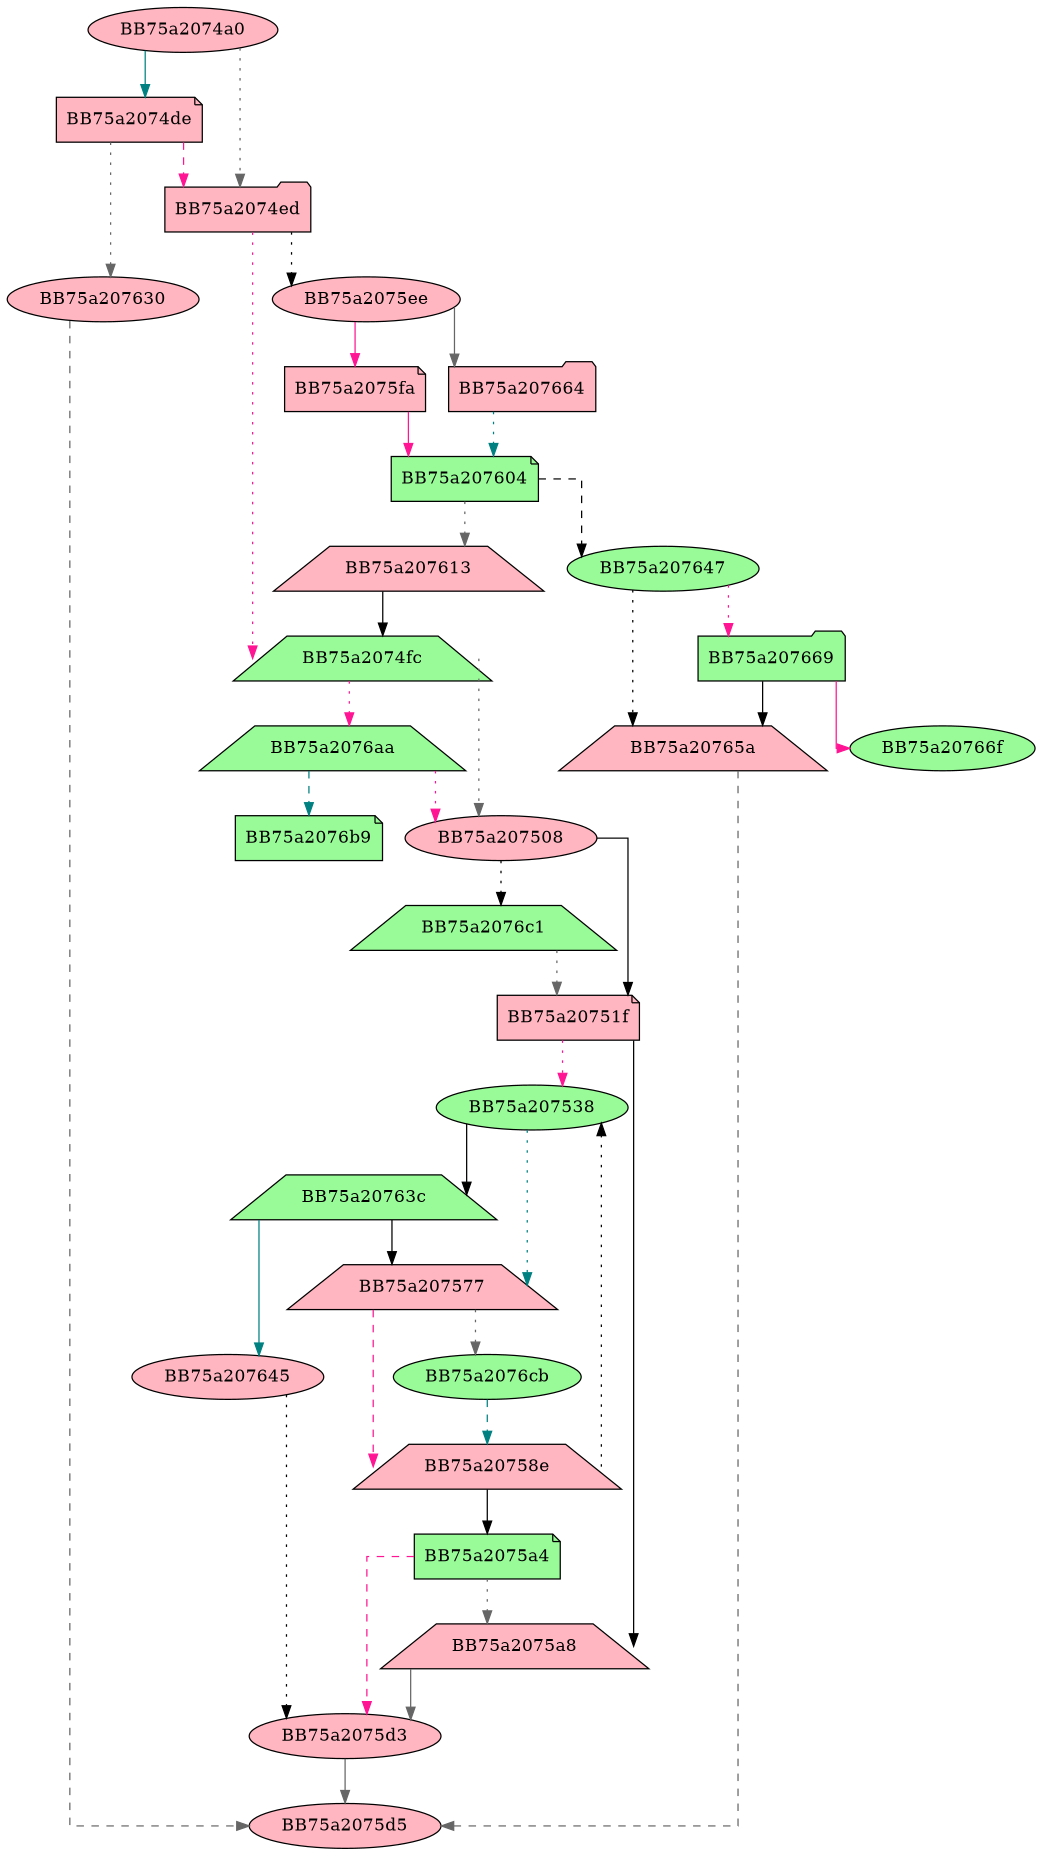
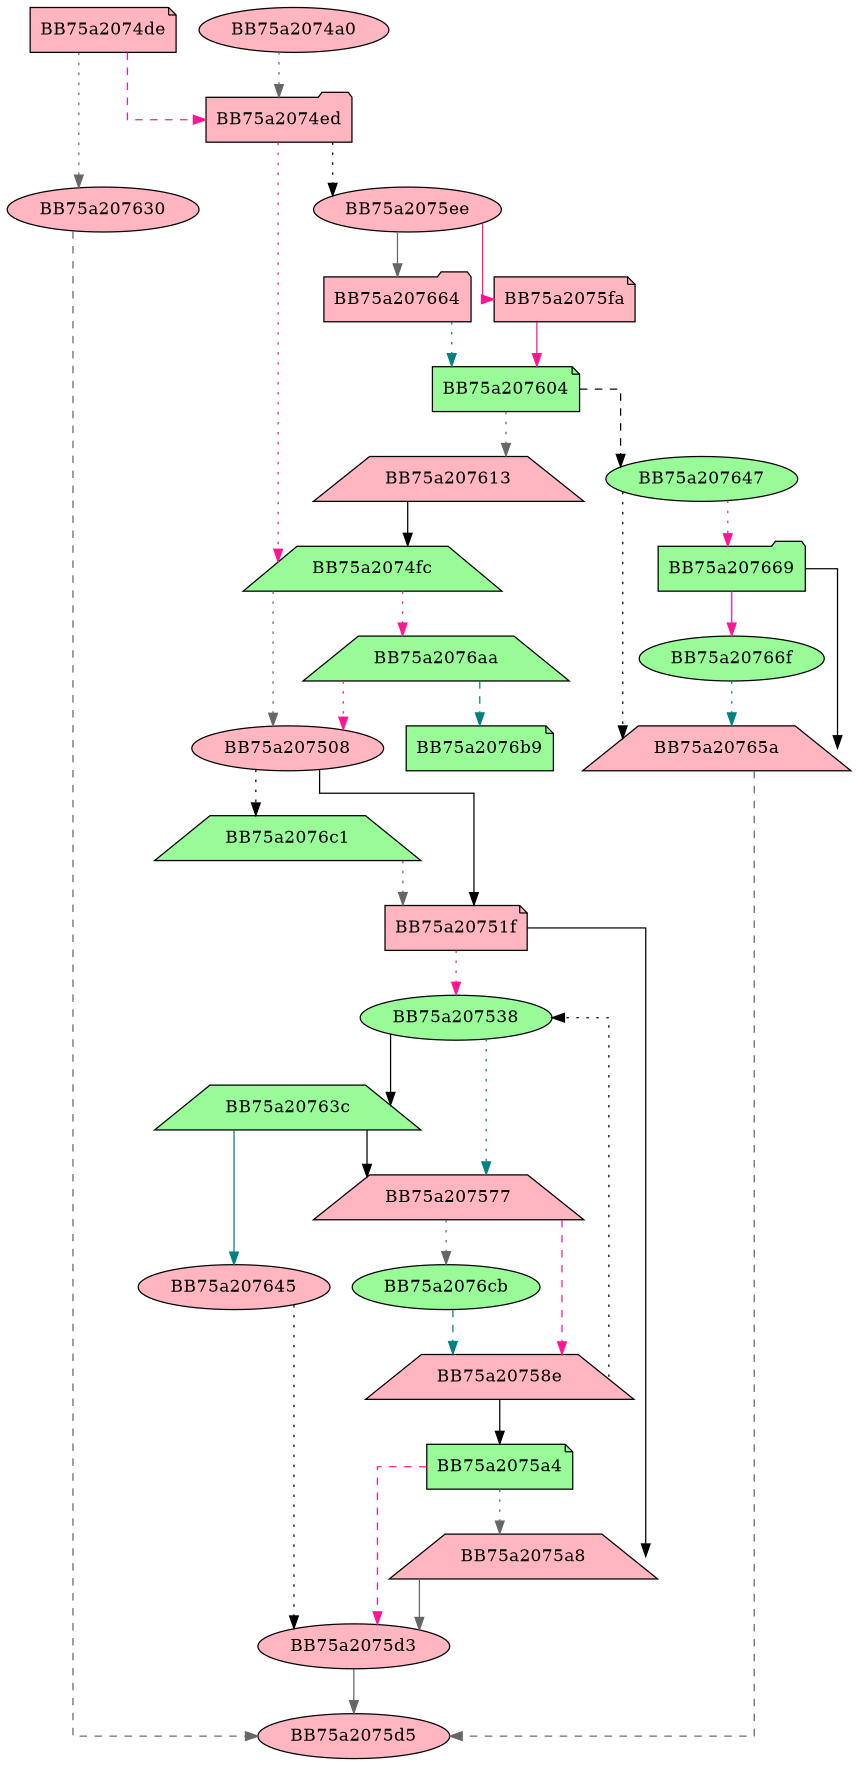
edge "BB75a2074a0" -> "BB75a2074de": removed
edge "BB75a20766f" -> "BB75a20765a": added
